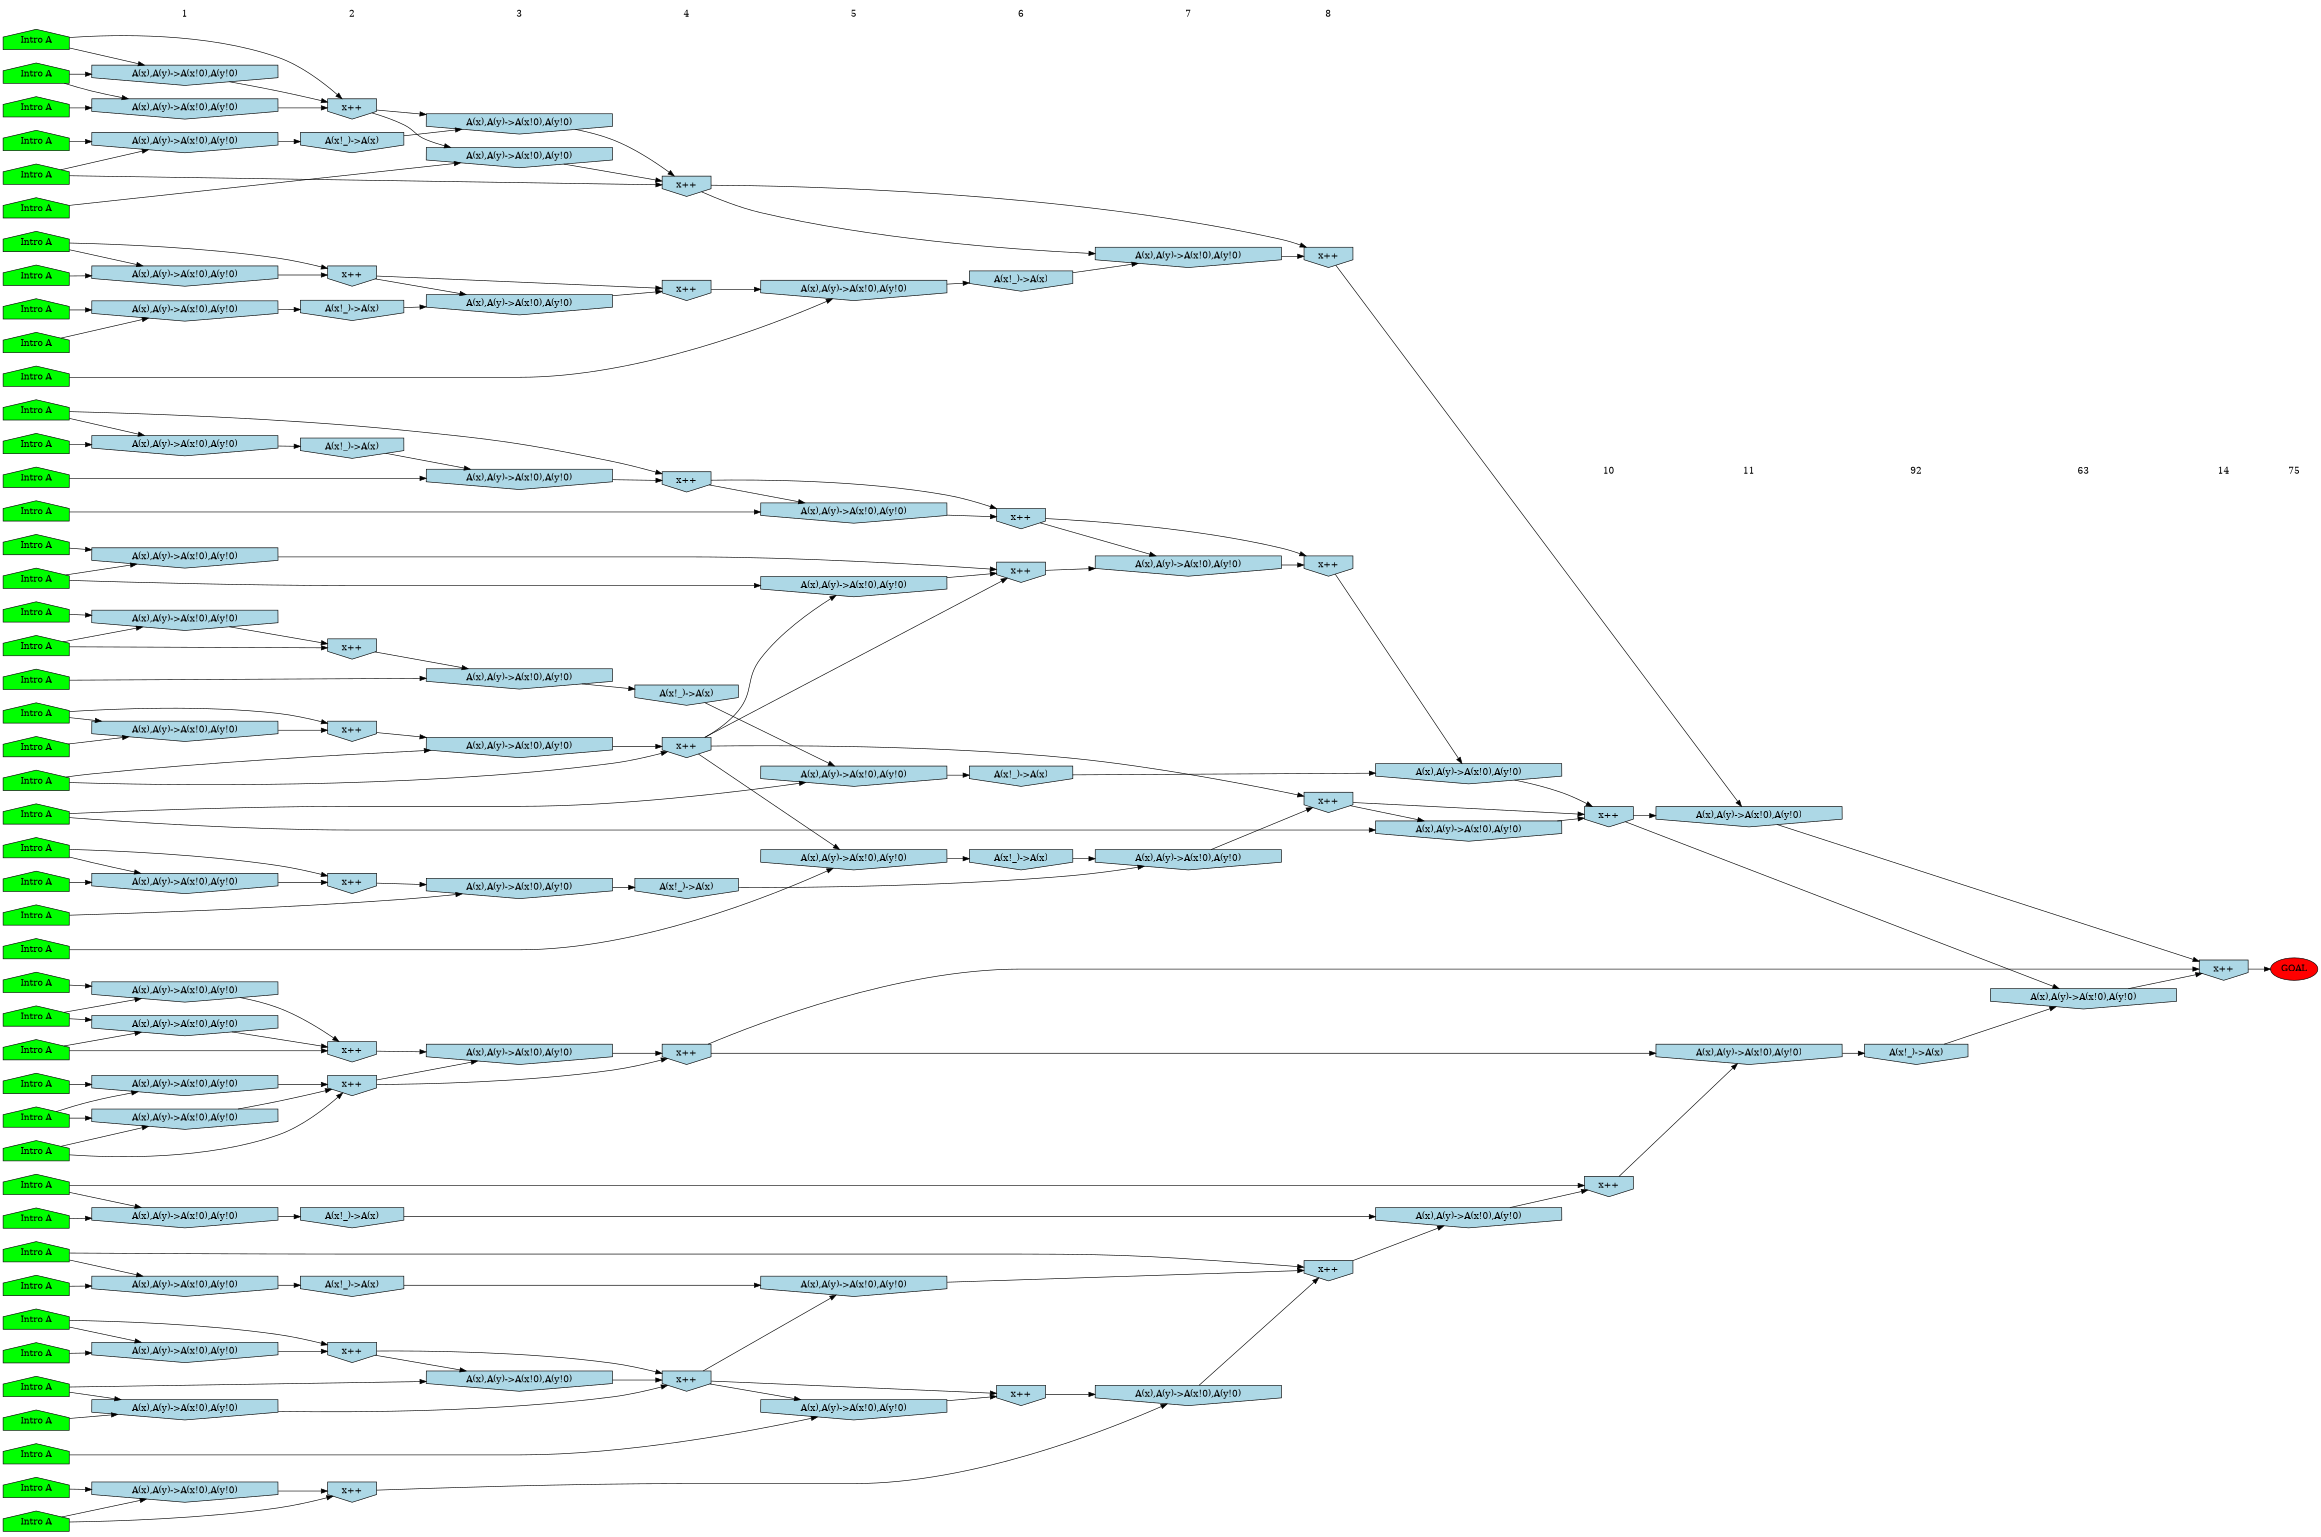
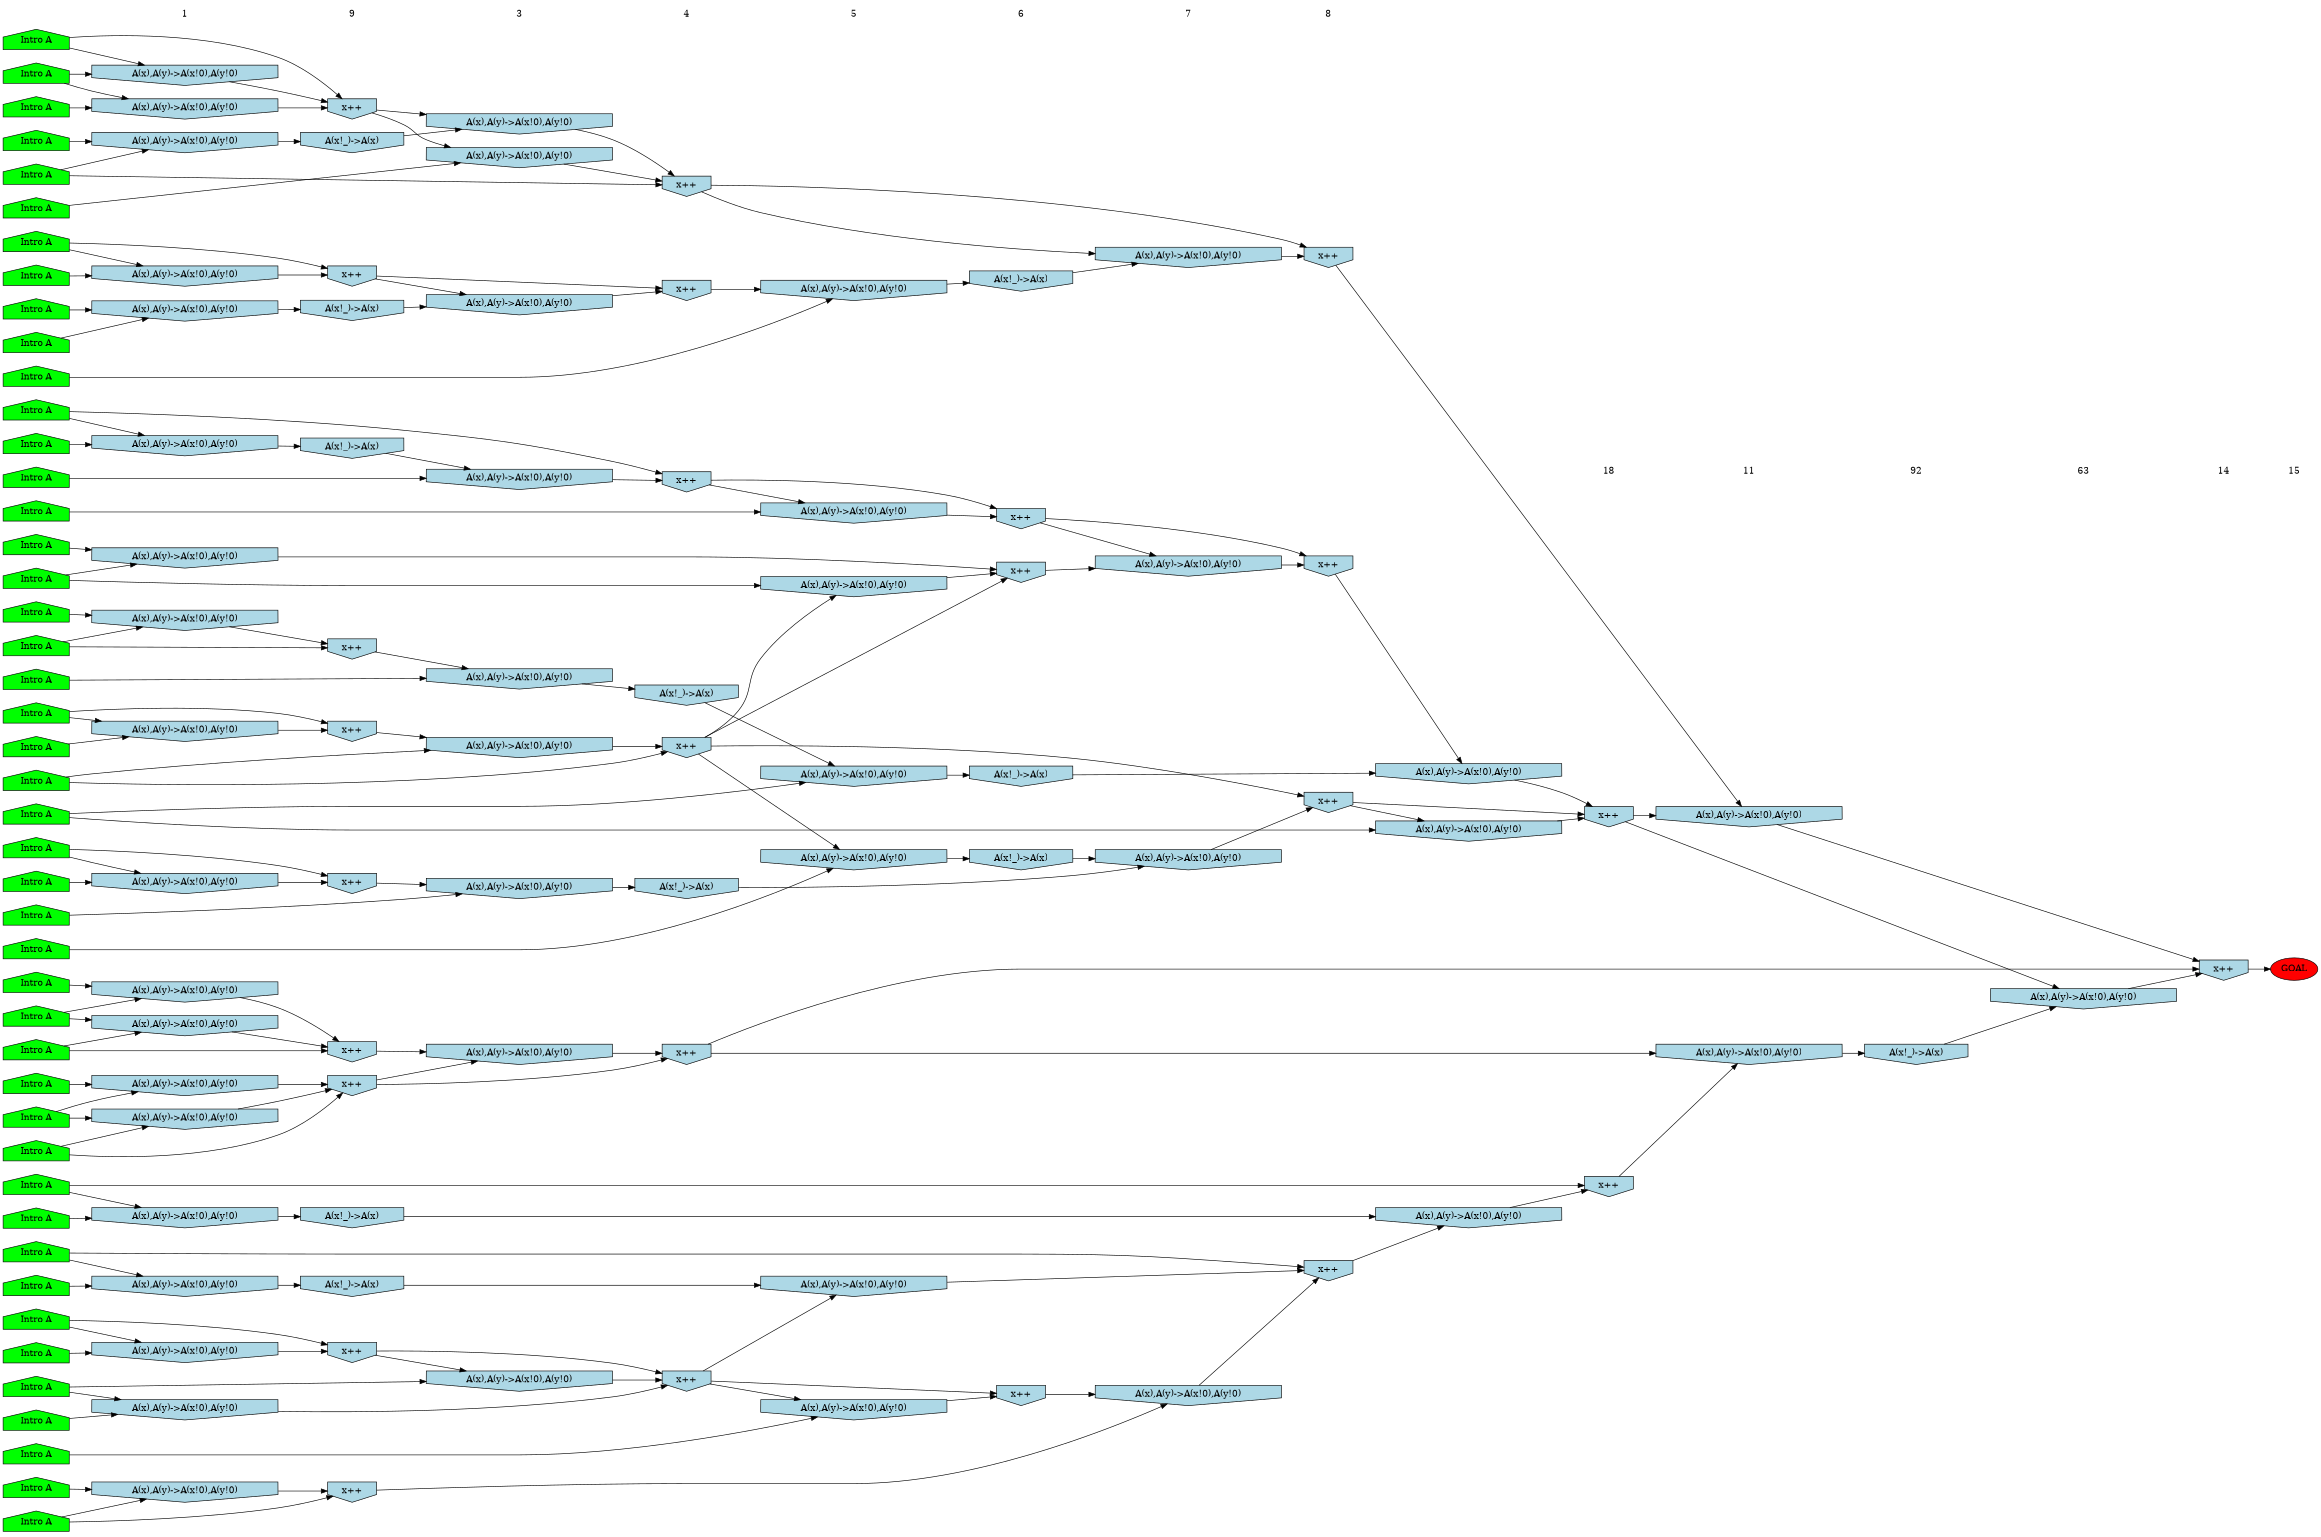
node "2": label "2" -> "9"
node "10": label "10" -> "18"
node "75": label "75" -> "15"
